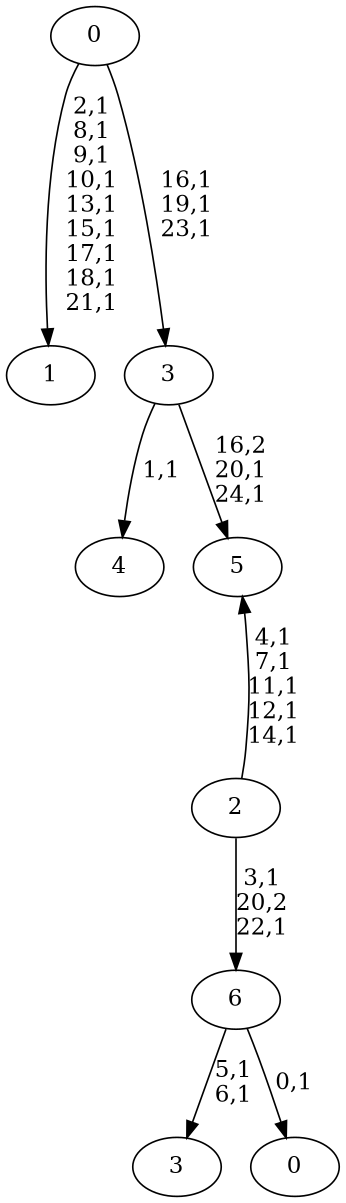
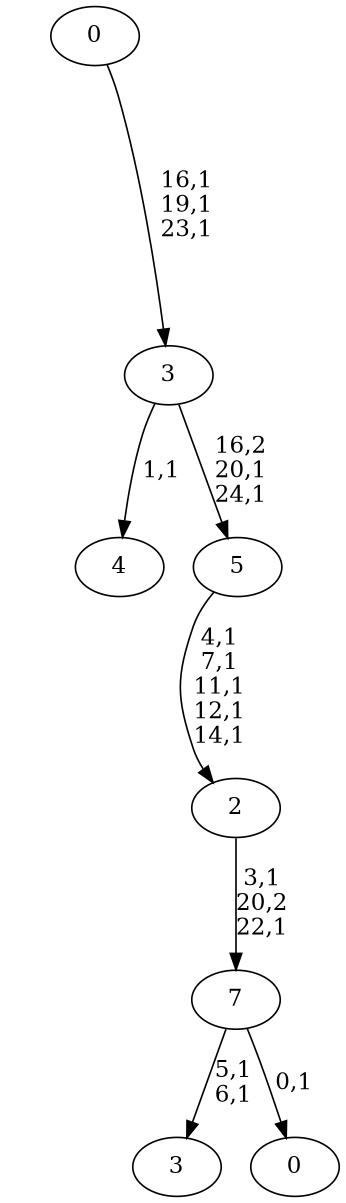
node "1": removed
edge "2" -> "5": reversed
node "6": label "6" -> "7"
